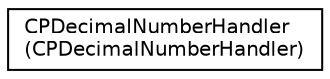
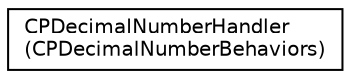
node "CPDecimalNumberHandler (CPDecimalNumberHandler)": label "CPDecimalNumberHandler (CPDecimalNumberHandler)" -> "CPDecimalNumberHandler (CPDecimalNumberBehaviors)"
